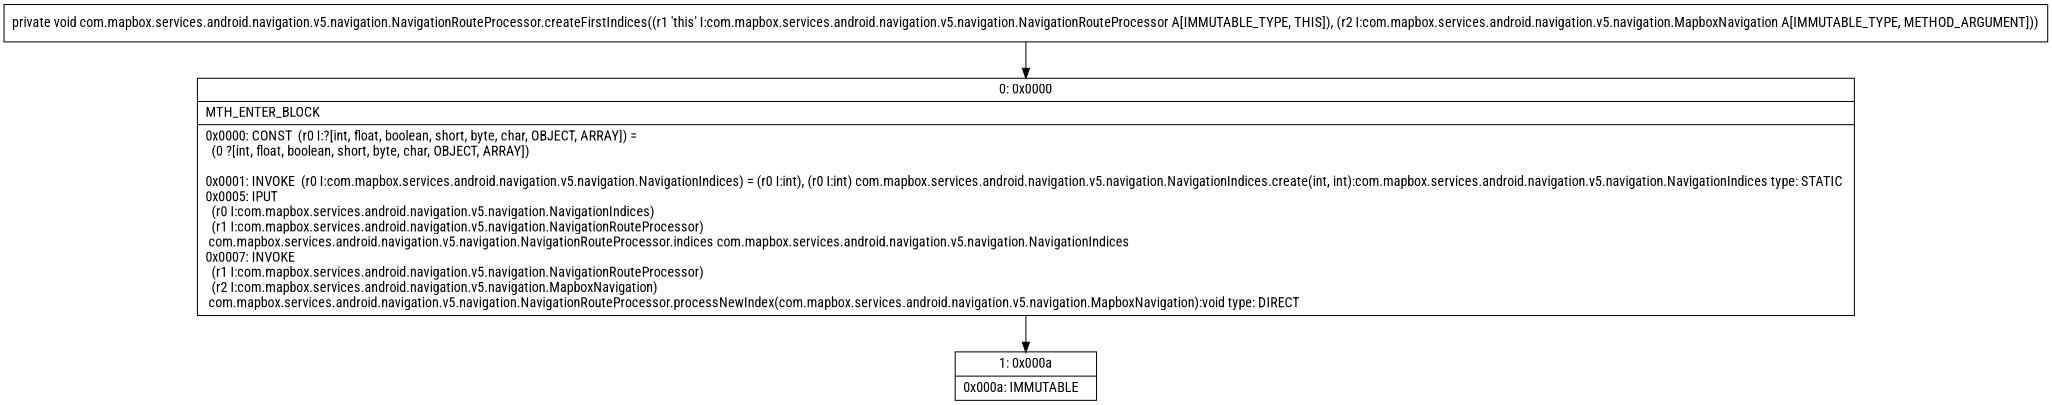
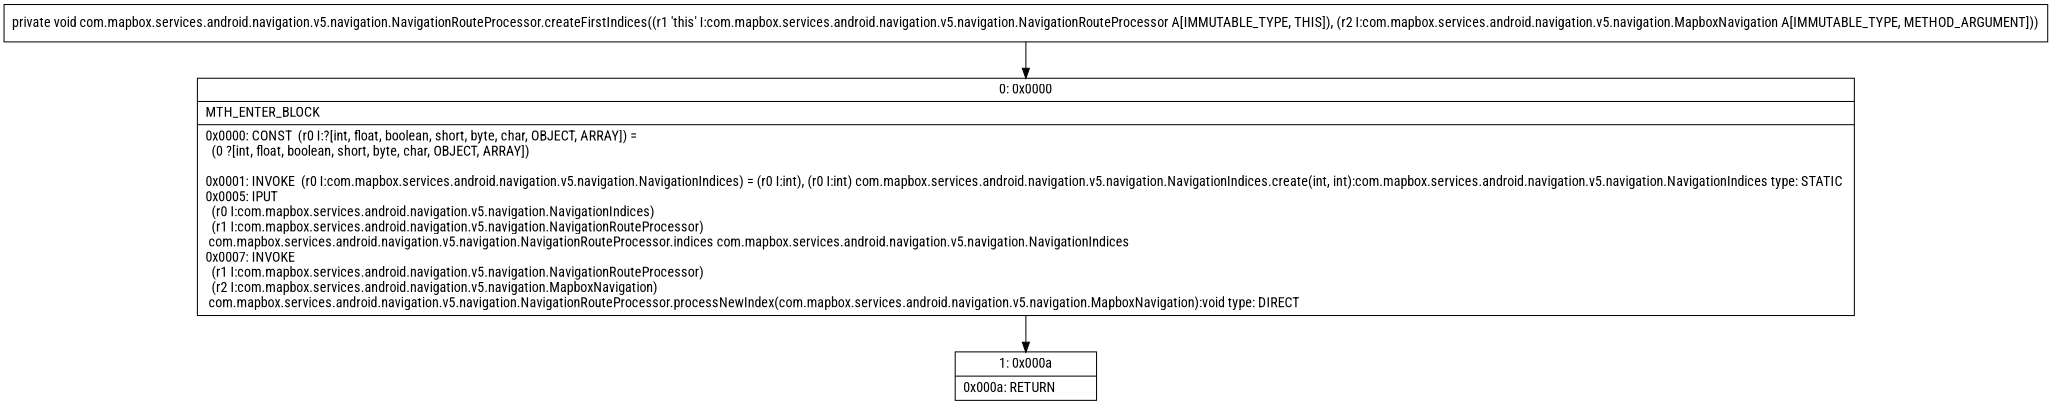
node "1: 0x000a": text "0x000a: IMMUTABLE" -> "0x000a: RETURN"
